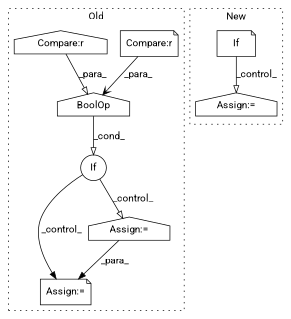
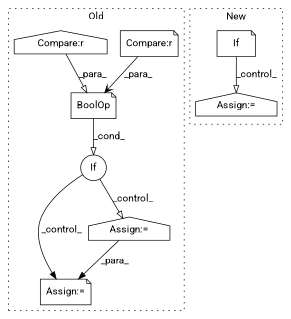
node "BoolOp": shape house -> note
